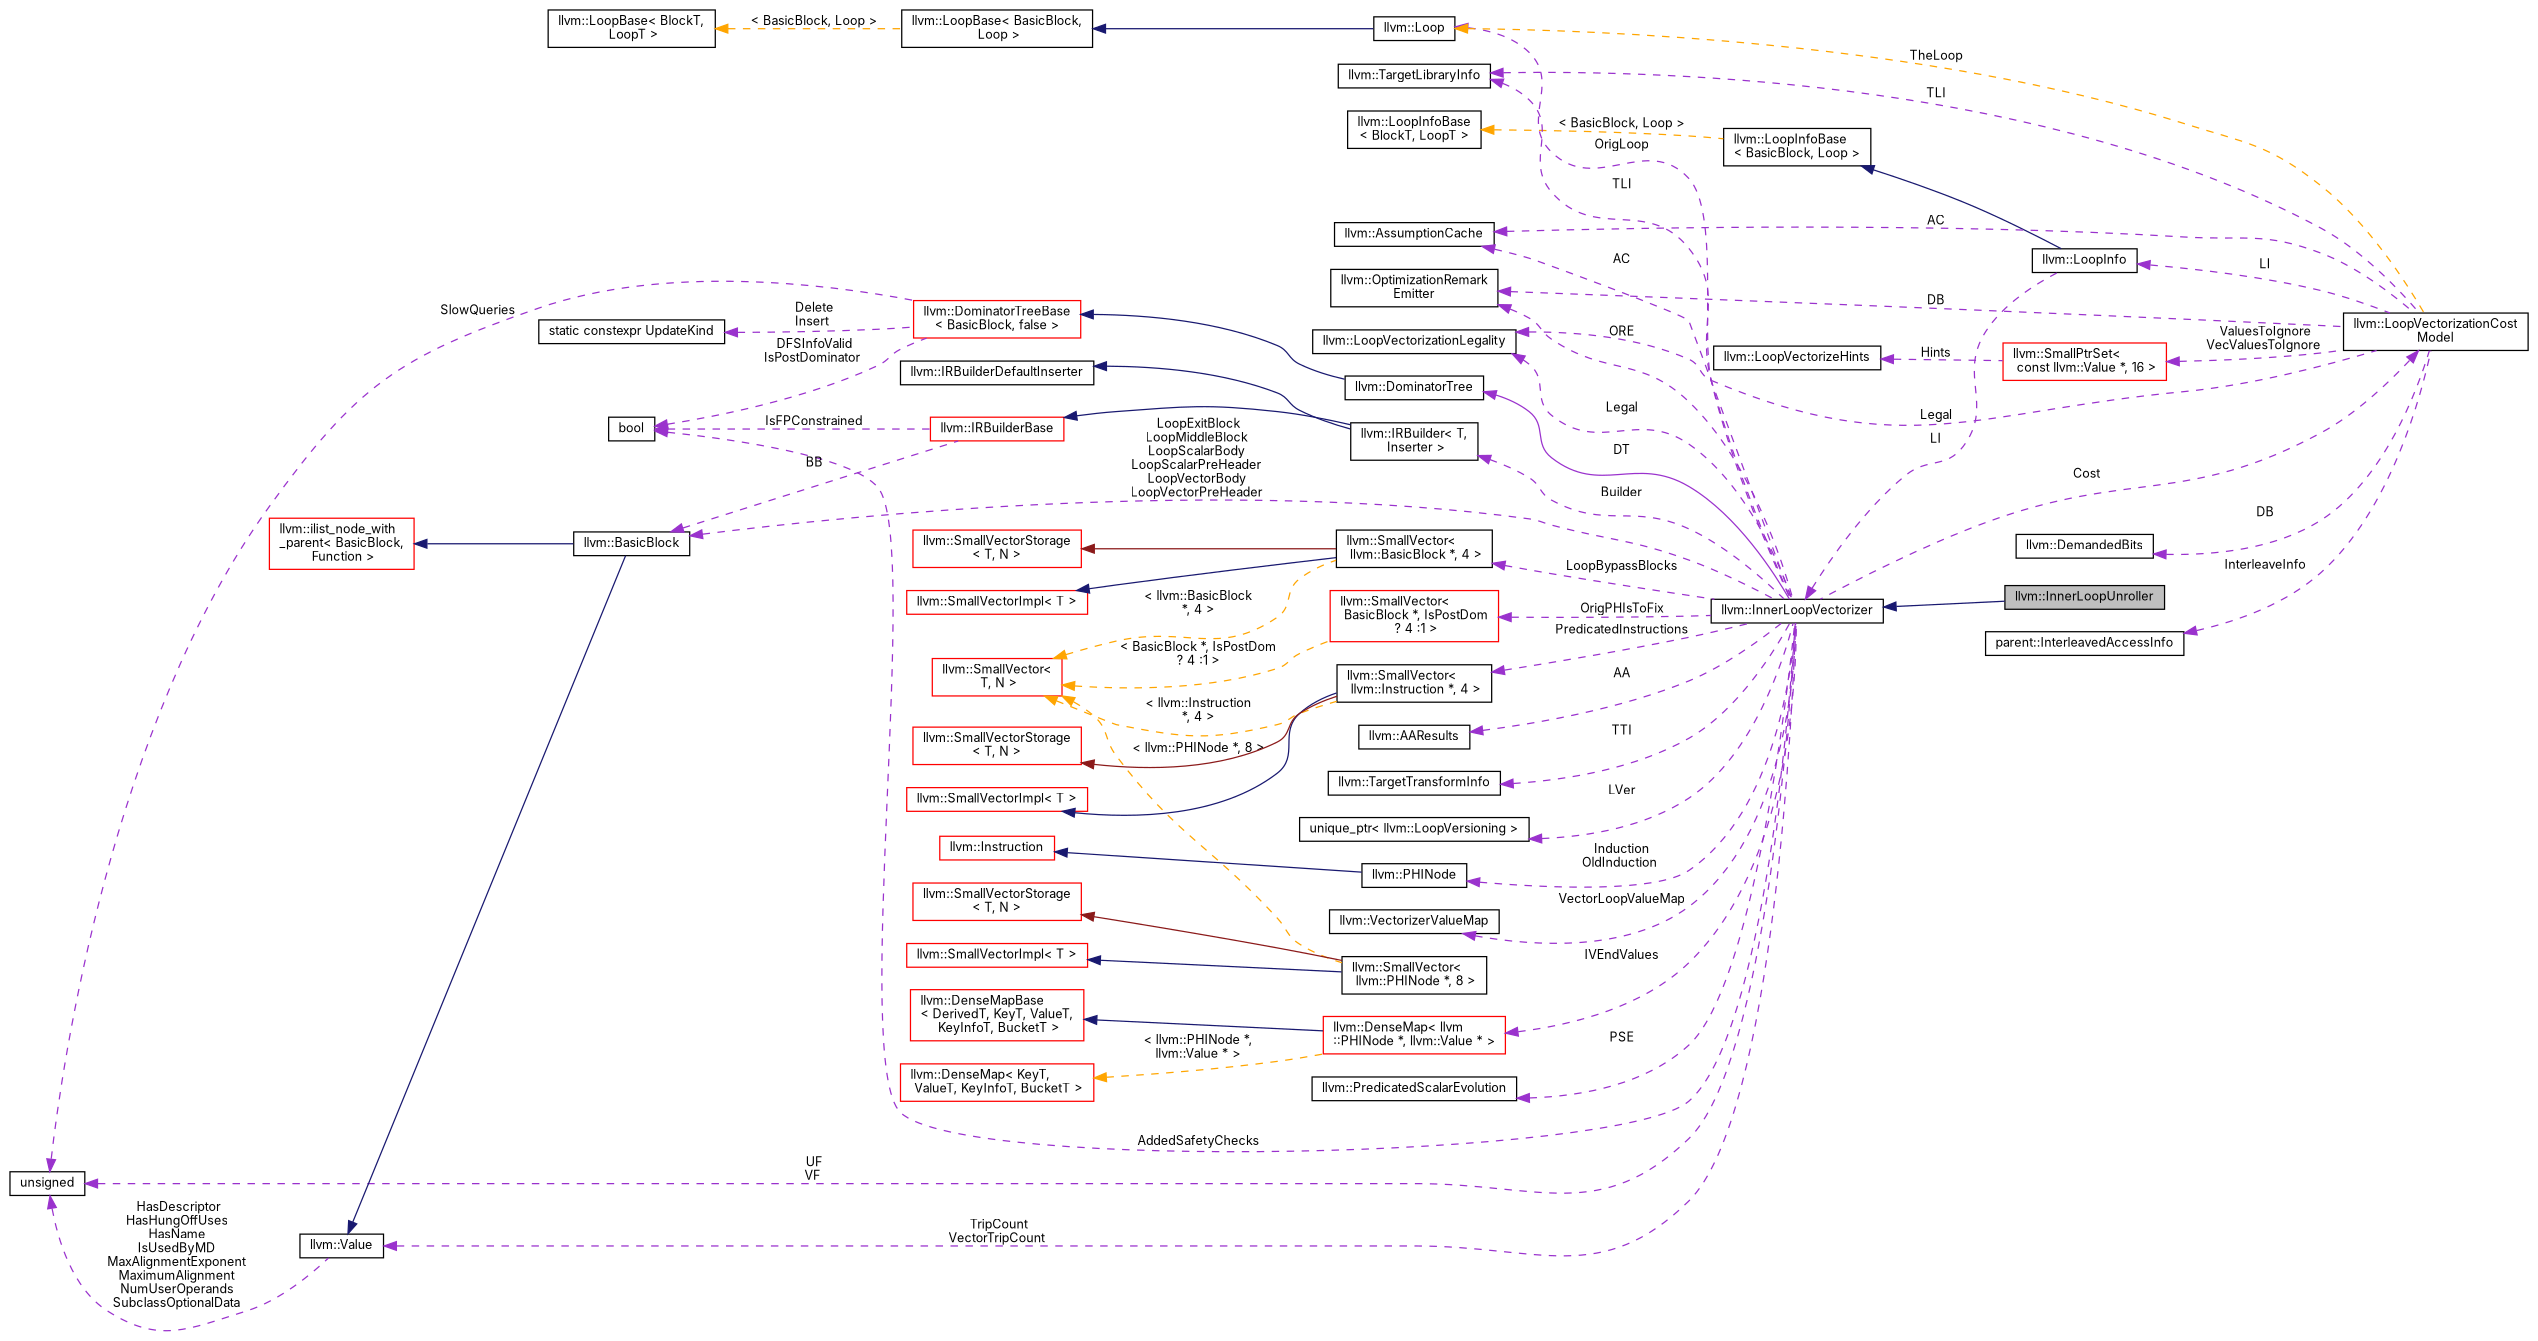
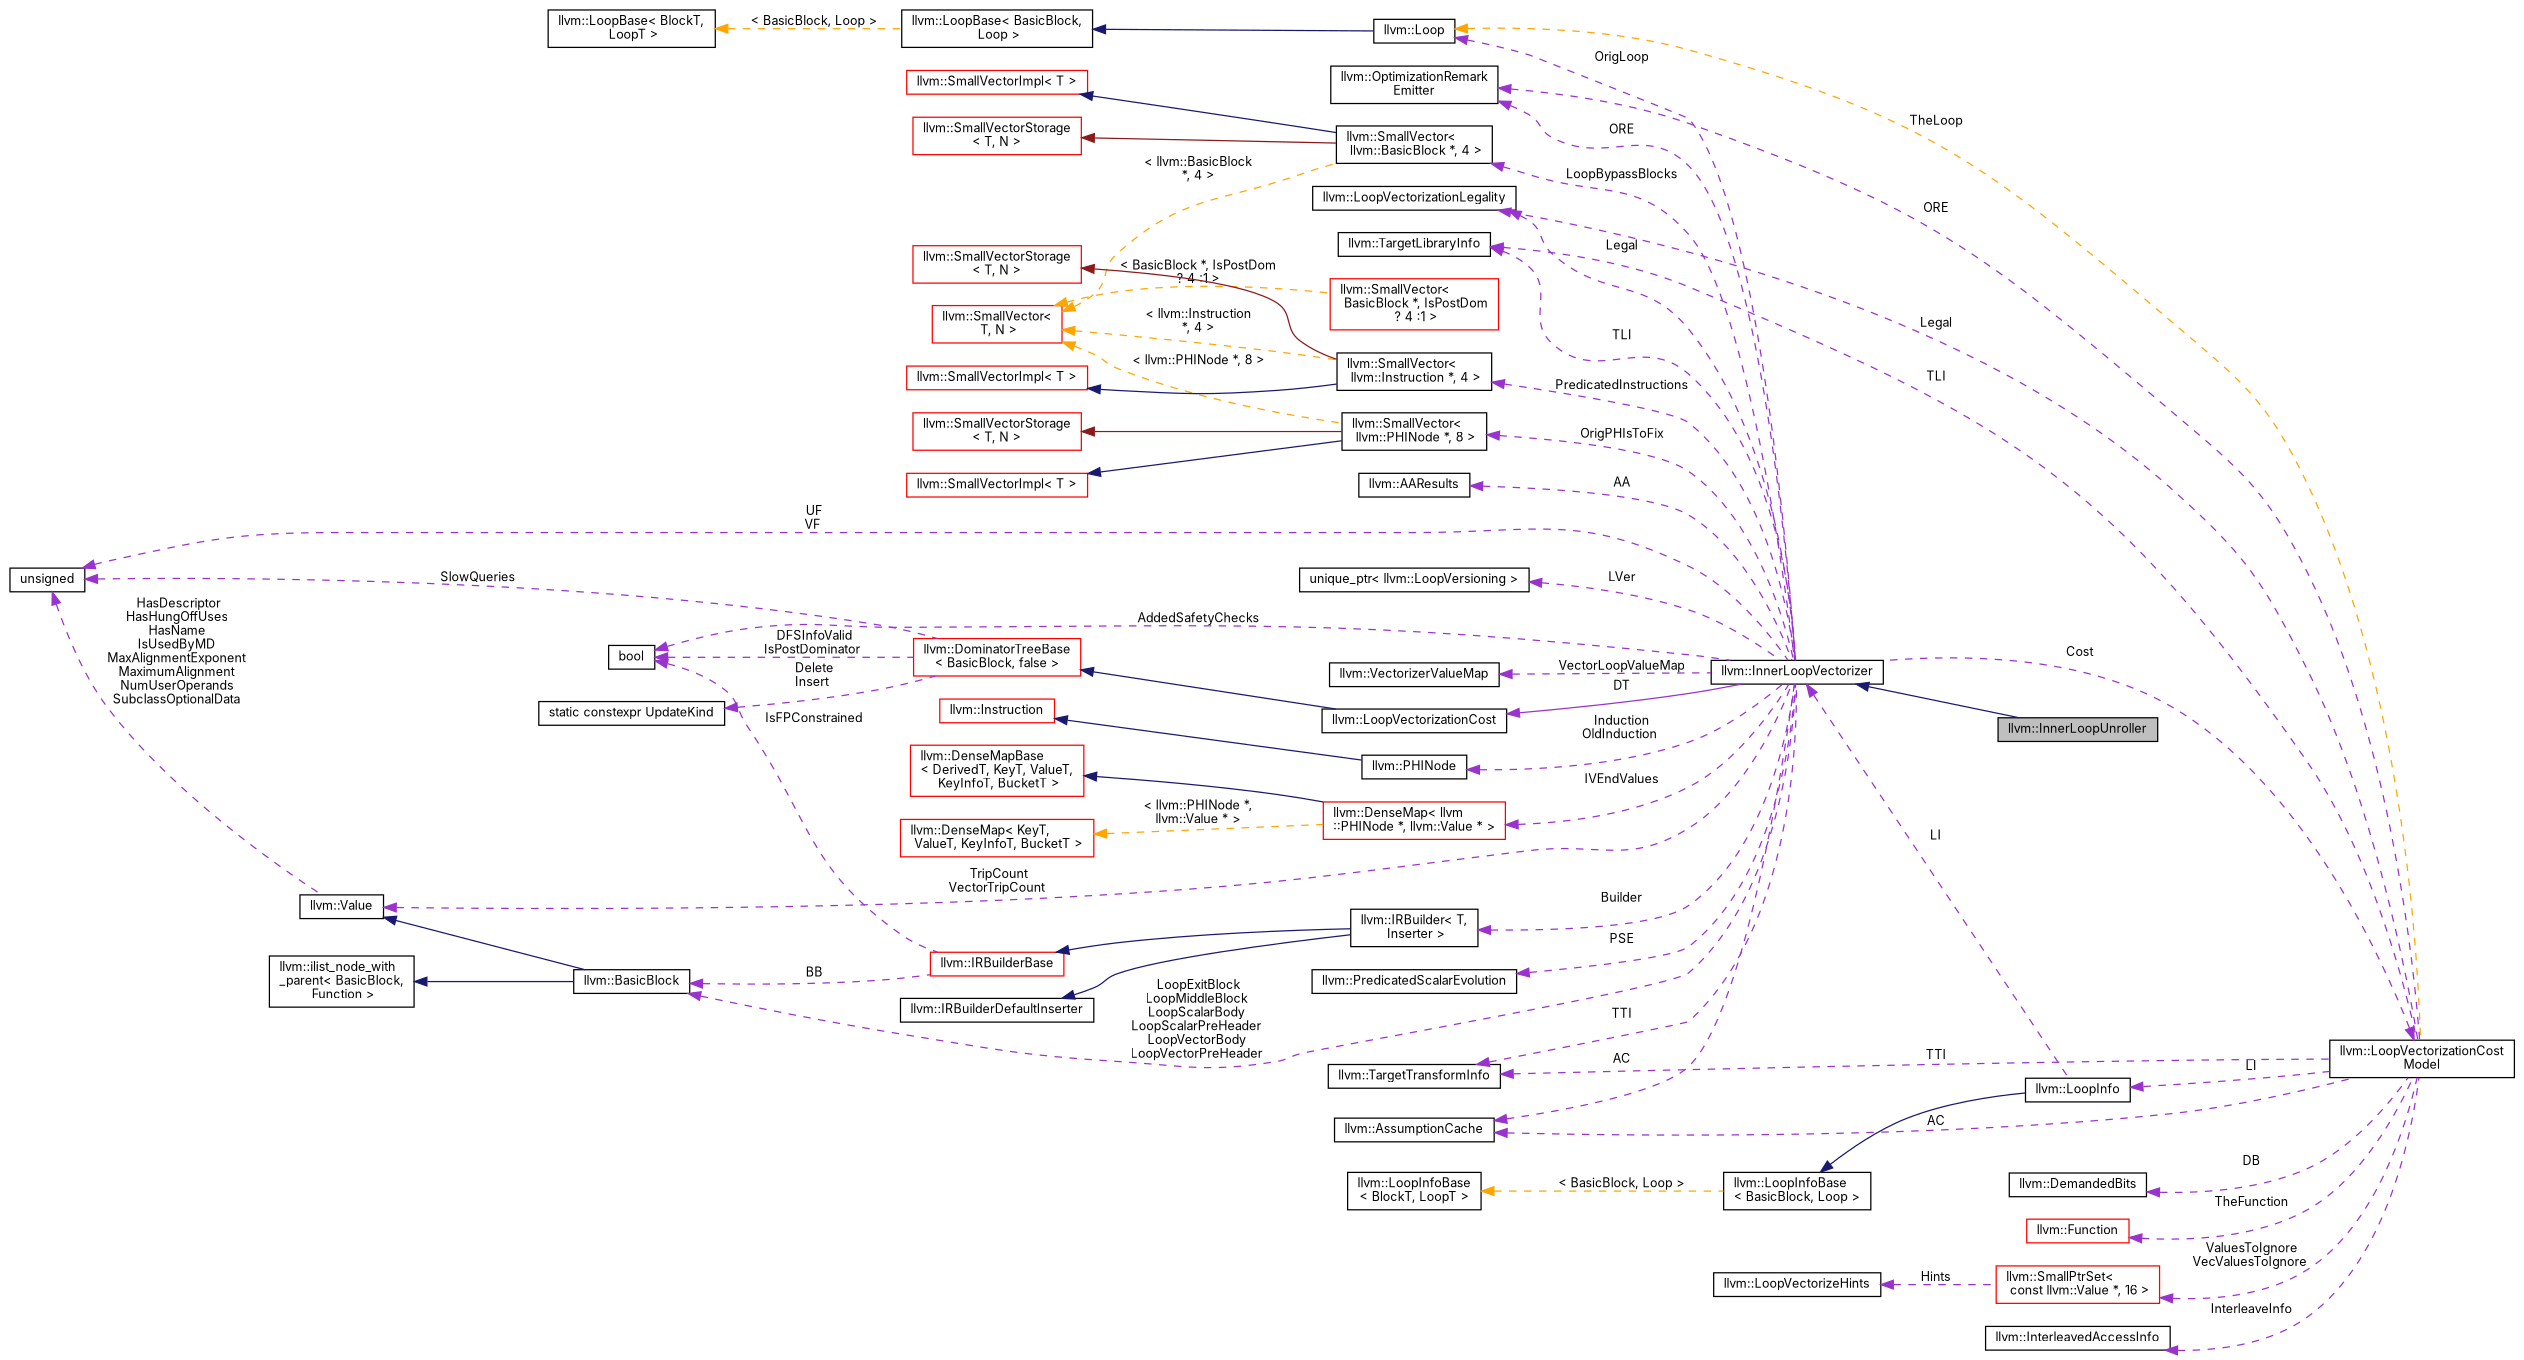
edge "llvm::LoopVectorizationCost Model" -> "llvm::OptimizationRemark Emitter": label " DB" -> " ORE"
node "llvm::DominatorTree": label "llvm::DominatorTree" -> "llvm::LoopVectorizationCost"
node "llvm::ilist_node_with _parent< BasicBlock, Function >": color red -> black
edge "llvm::InnerLoopVectorizer" -> "llvm::SmallVector< BasicBlock *, IsPostDom ? 4 :1 >": now "llvm::InnerLoopVectorizer" -> "llvm::SmallVector< llvm::PHINode *, 8 >"
node "parent::InterleavedAccessInfo": label "parent::InterleavedAccessInfo" -> "llvm::InterleavedAccessInfo"
edge "llvm::LoopVectorizationCost Model" -> "llvm::TargetTransformInfo": added, label "TTI"
node "llvm::Function": added
